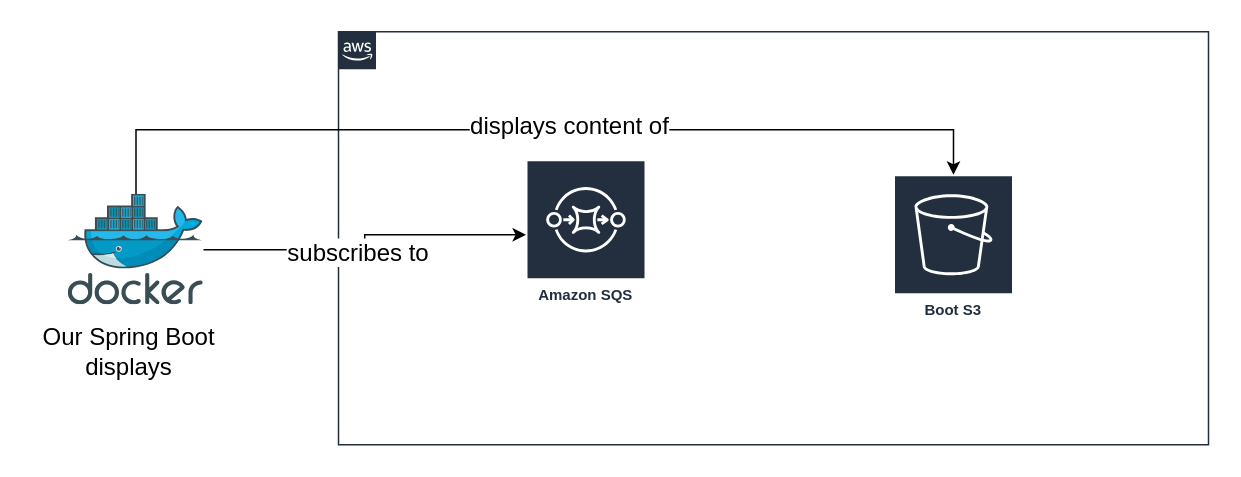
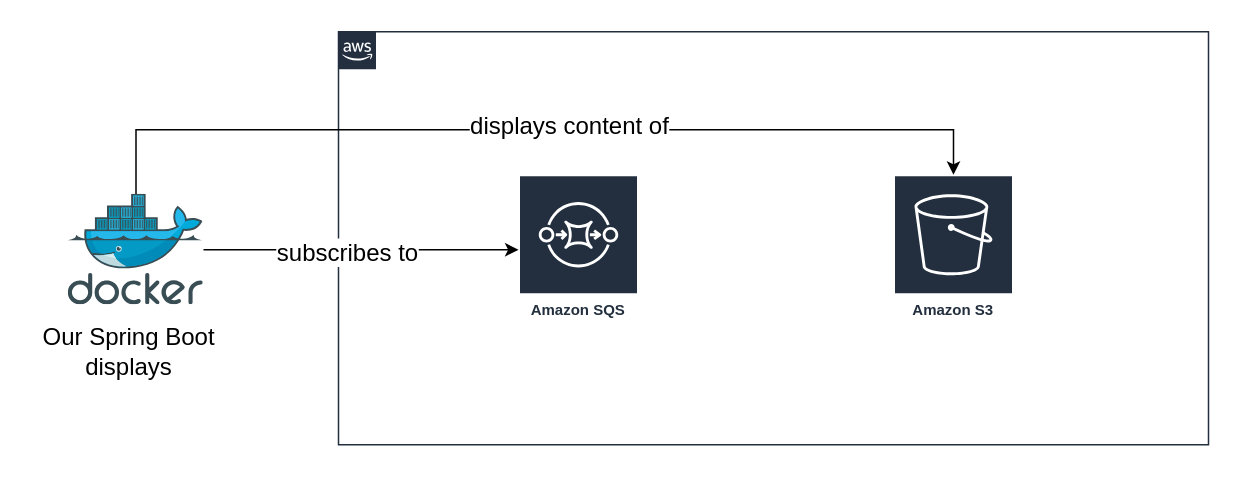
node "Amazon SQS": moved (586, 235) -> (578, 250)
node "Boot S3": label "Boot S3" -> "Amazon S3"
